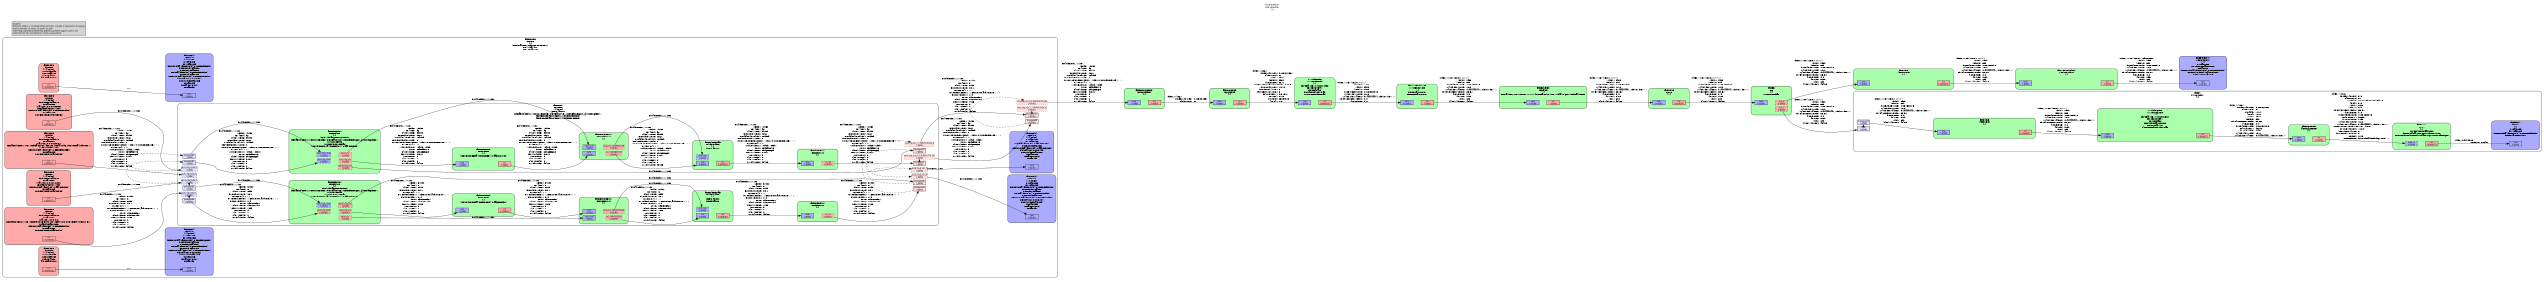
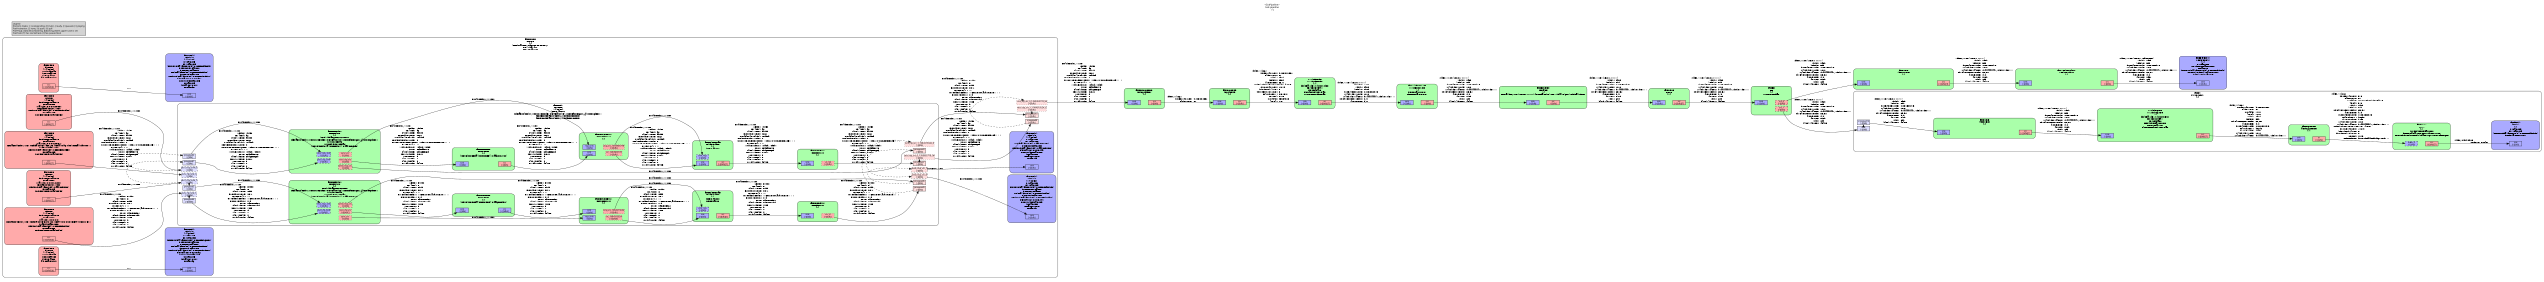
node "src [>][bfbE]": fillcolor #ffaaaa -> #aaaaff
node "recv_rtp_sink [>][bfbE]": fillcolor #ffaaaa -> #aaaaff
